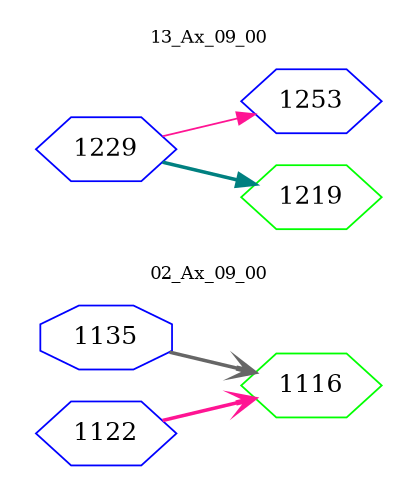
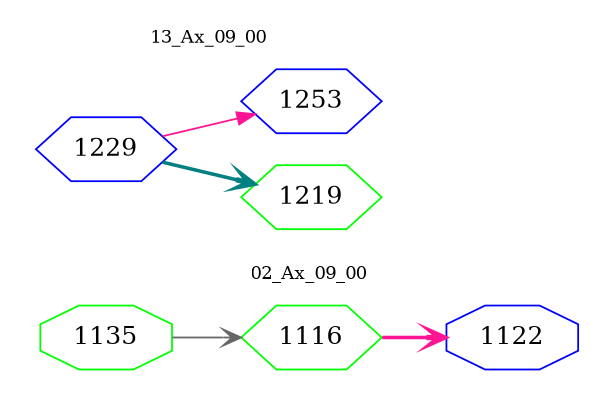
edge "1229" -> "1219": arrowhead normal -> vee
node "1135": color blue -> green
edge "1135" -> "1116": style bold -> solid
edge "1122" -> "1116": reversed
node "1122": shape hexagon -> octagon
